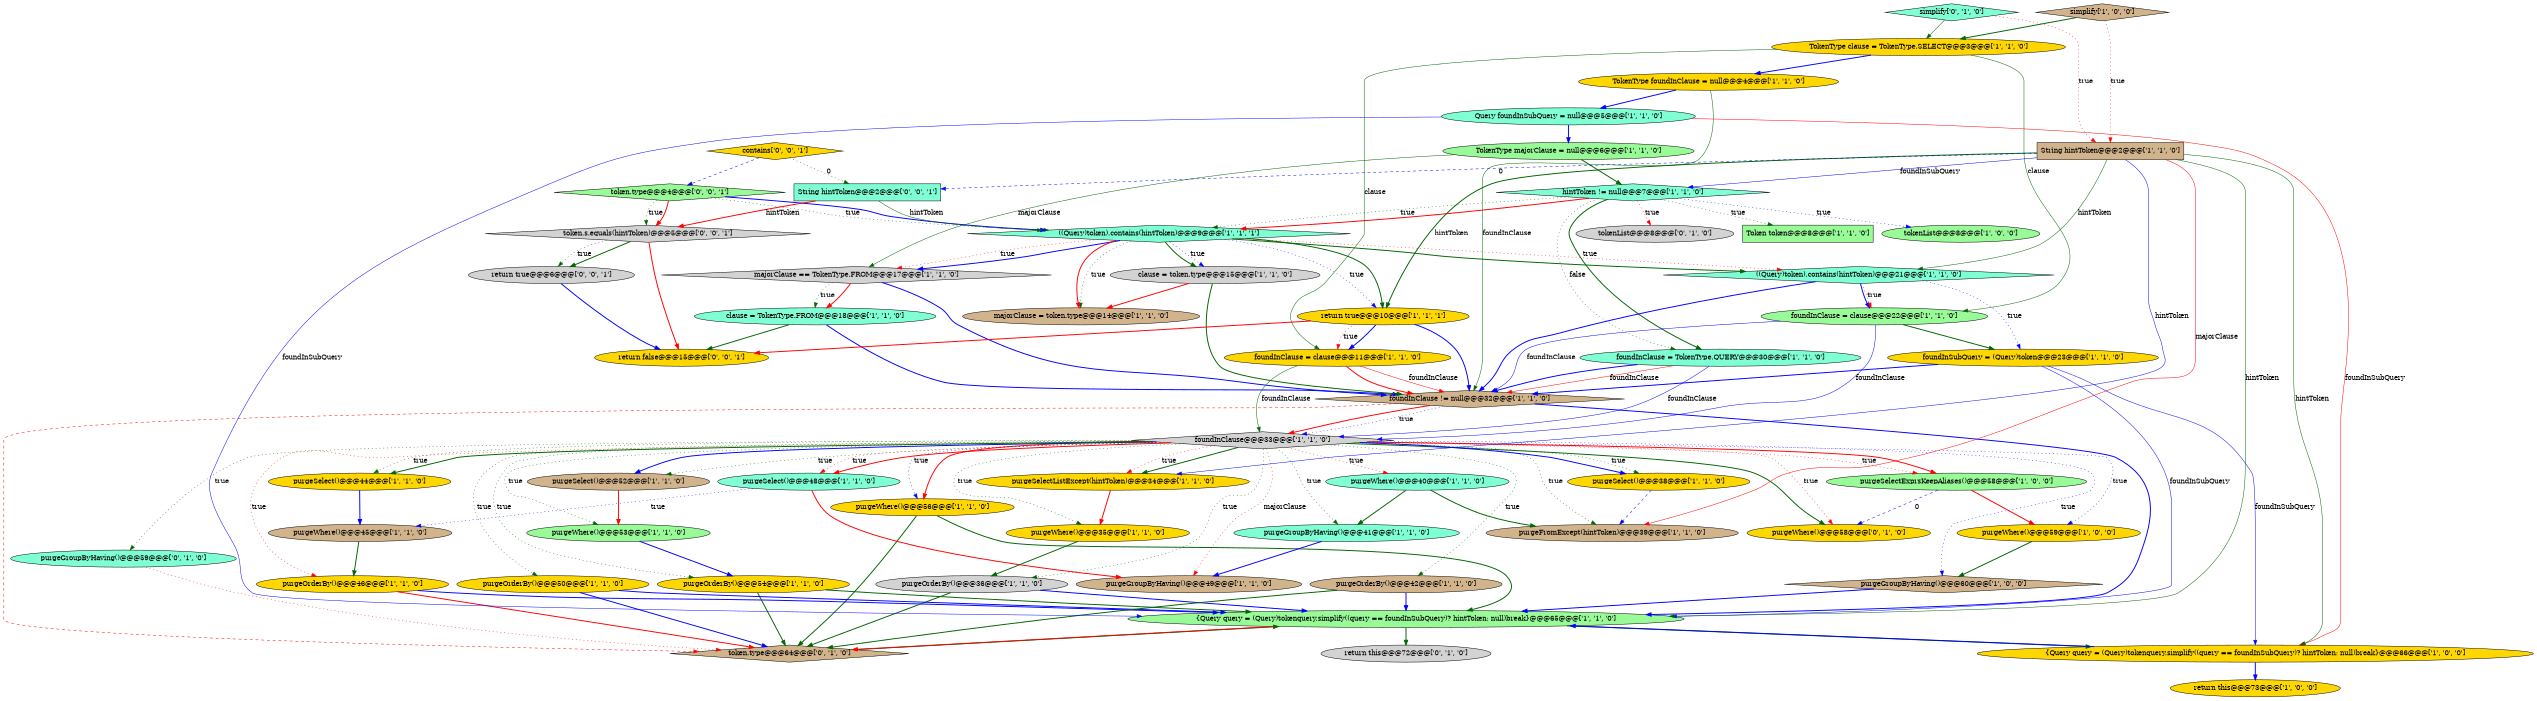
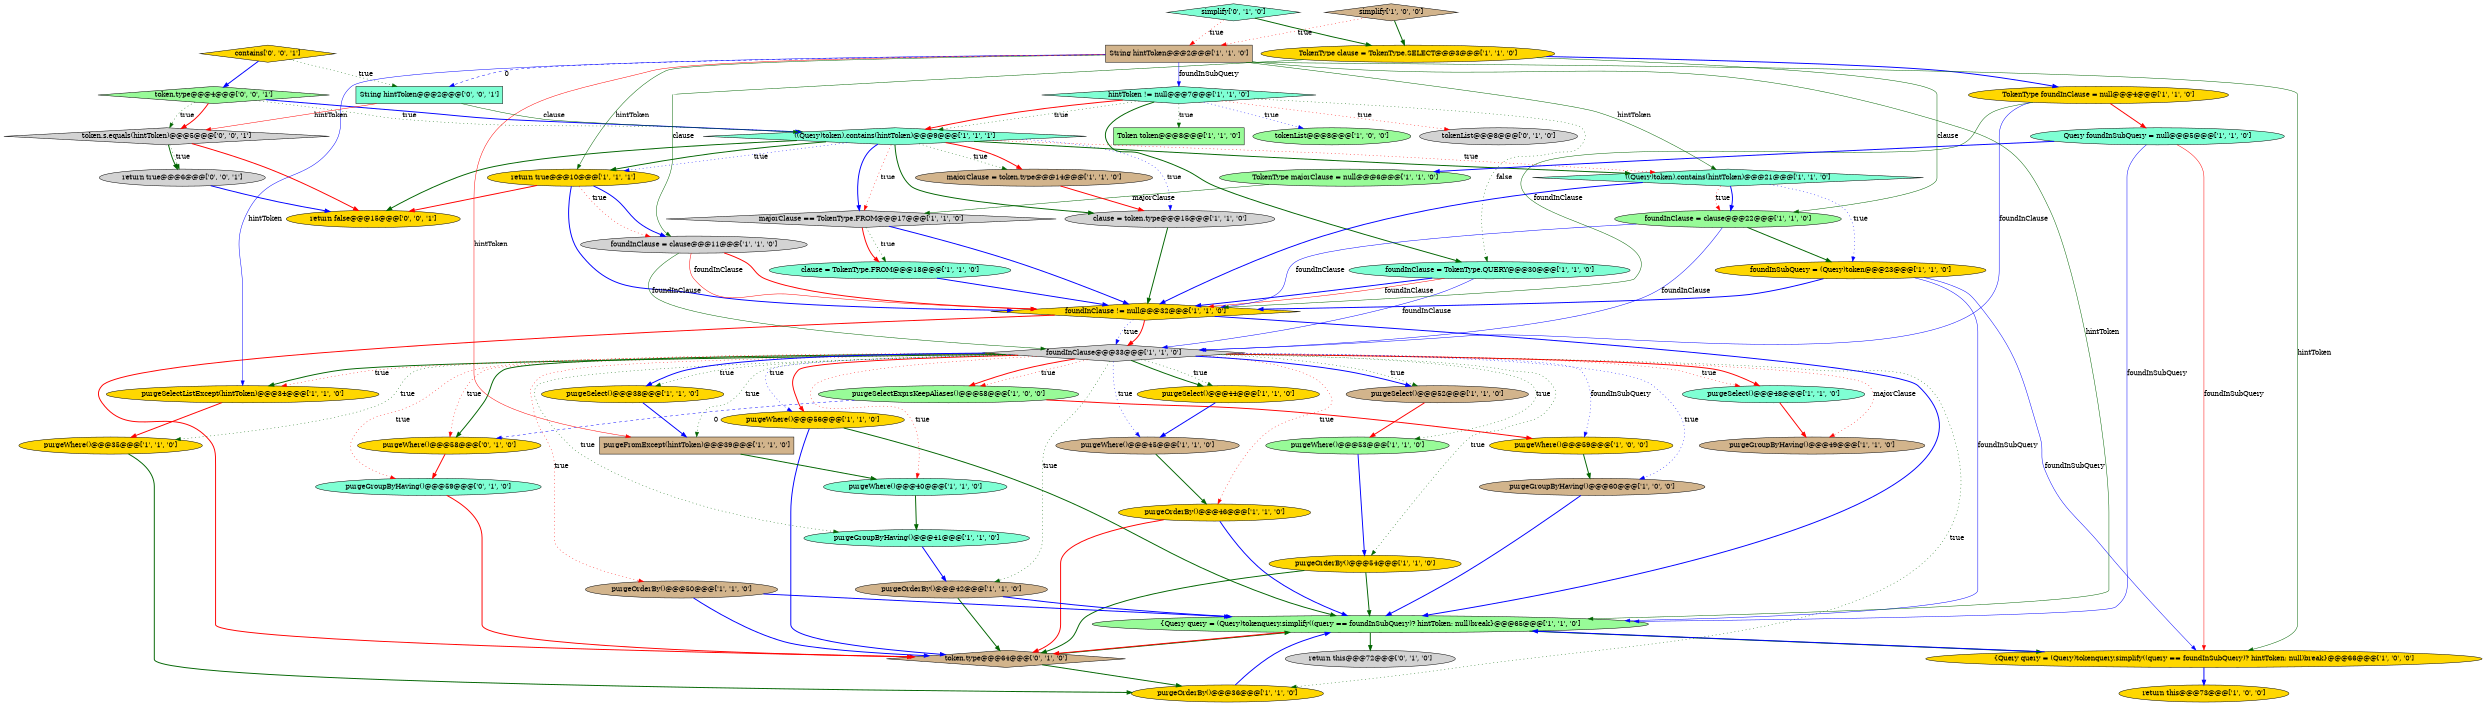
edge "simplify['0', '1', '0']" -> "TokenType clause = TokenType.SELECT@@@3@@@['1', '1', '0']": style solid -> bold
edge "TokenType foundInClause = null@@@4@@@['1', '1', '0']" -> "Query foundInSubQuery = null@@@5@@@['1', '1', '0']": color blue -> red
edge "String hintToken@@@2@@@['1', '1', '0']" -> "return true@@@10@@@['1', '1', '1']": style bold -> solid
edge "contains['0', '0', '1']" -> "token.type@@@4@@@['0', '0', '1']": style dashed -> bold
edge "contains['0', '0', '1']" -> "String hintToken@@@2@@@['0', '0', '1']": label "0" -> "true"
edge "TokenType majorClause = null@@@6@@@['1', '1', '0']" -> "hintToken != null@@@7@@@['1', '1', '0']": removed
edge "String hintToken@@@2@@@['0', '0', '1']" -> "token.s.equals(hintToken)@@@5@@@['0', '0', '1']": style bold -> solid
edge "String hintToken@@@2@@@['0', '0', '1']" -> "((Query)token).contains(hintToken)@@@9@@@['1', '1', '1']": label "hintToken" -> "clause"
edge "clause = token.type@@@15@@@['1', '1', '0']" -> "majorClause = token.type@@@14@@@['1', '1', '0']": reversed
edge "clause = TokenType.FROM@@@18@@@['1', '1', '0']" -> "return false@@@15@@@['0', '0', '1']": now "((Query)token).contains(hintToken)@@@9@@@['1', '1', '1']" -> "return false@@@15@@@['0', '0', '1']"
edge "String hintToken@@@2@@@['1', '1', '0']" -> "purgeFromExcept(hintToken)@@@39@@@['1', '1', '0']": label "majorClause" -> "hintToken"
edge "TokenType foundInClause = null@@@4@@@['1', '1', '0']" -> "foundInClause@@@33@@@['1', '1', '0']": added, label "foundInClause"
node "foundInClause = clause@@@11@@@['1', '1', '0']": fillcolor gold -> lightgrey
node "foundInClause != null@@@32@@@['1', '1', '0']": fillcolor tan -> gold
edge "foundInClause != null@@@32@@@['1', '1', '0']" -> "token.type@@@64@@@['0', '1', '0']": style dashed -> bold
edge "foundInClause@@@33@@@['1', '1', '0']" -> "purgeGroupByHaving()@@@59@@@['0', '1', '0']": color darkgreen -> red
edge "foundInClause@@@33@@@['1', '1', '0']" -> "purgeOrderBy()@@@50@@@['1', '1', '0']": color darkgreen -> red
edge "purgeWhere()@@@58@@@['0', '1', '0']" -> "purgeGroupByHaving()@@@59@@@['0', '1', '0']": added
edge "foundInClause@@@33@@@['1', '1', '0']" -> "purgeWhere()@@@59@@@['1', '0', '0']": label "true" -> "foundInSubQuery"
edge "purgeSelect()@@@38@@@['1', '1', '0']" -> "purgeFromExcept(hintToken)@@@39@@@['1', '1', '0']": style dashed -> bold
edge "purgeSelect()@@@48@@@['1', '1', '0']" -> "purgeWhere()@@@45@@@['1', '1', '0']": now "foundInClause@@@33@@@['1', '1', '0']" -> "purgeWhere()@@@45@@@['1', '1', '0']"
edge "purgeWhere()@@@40@@@['1', '1', '0']" -> "purgeFromExcept(hintToken)@@@39@@@['1', '1', '0']": reversed
node "purgeFromExcept(hintToken)@@@39@@@['1', '1', '0']": shape ellipse -> box
edge "purgeGroupByHaving()@@@41@@@['1', '1', '0']" -> "purgeGroupByHaving()@@@49@@@['1', '1', '0']": now "purgeGroupByHaving()@@@41@@@['1', '1', '0']" -> "purgeOrderBy()@@@42@@@['1', '1', '0']"
edge "purgeWhere()@@@56@@@['1', '1', '0']" -> "token.type@@@64@@@['0', '1', '0']": color darkgreen -> blue
node "purgeOrderBy()@@@50@@@['1', '1', '0']": fillcolor gold -> tan
node "purgeOrderBy()@@@36@@@['1', '1', '0']": fillcolor lightgrey -> gold
node "purgeGroupByHaving()@@@60@@@['1', '0', '0']": shape diamond -> ellipse
edge "purgeOrderBy()@@@36@@@['1', '1', '0']" -> "token.type@@@64@@@['0', '1', '0']": reversed
edge "purgeGroupByHaving()@@@59@@@['0', '1', '0']" -> "token.type@@@64@@@['0', '1', '0']": style dotted -> bold
